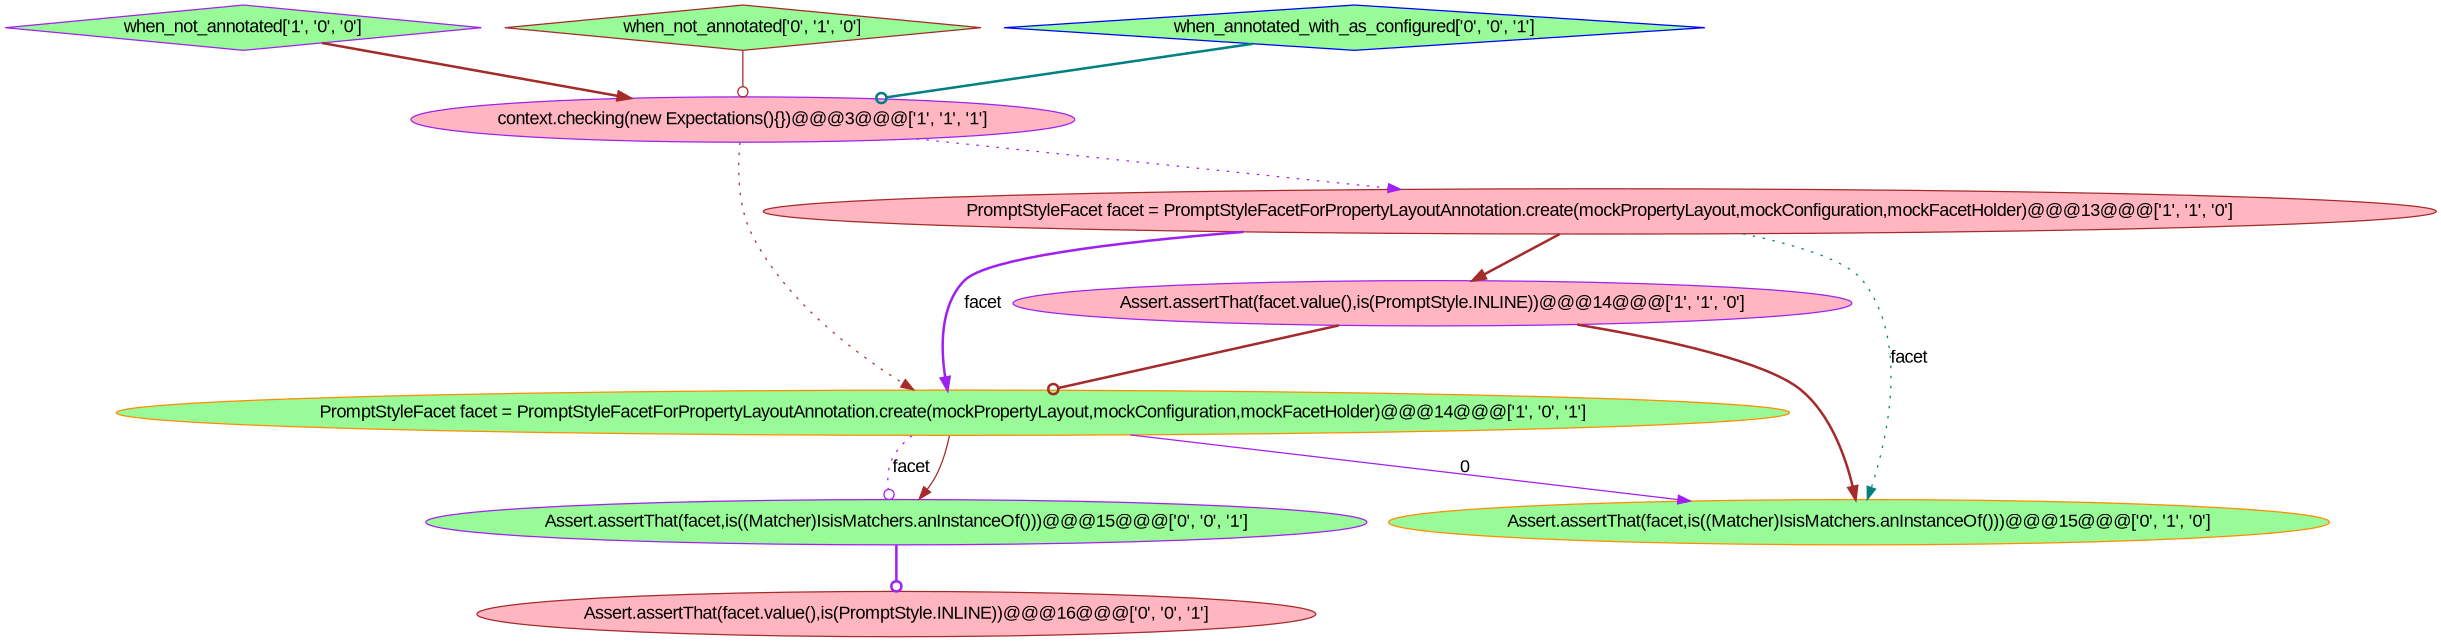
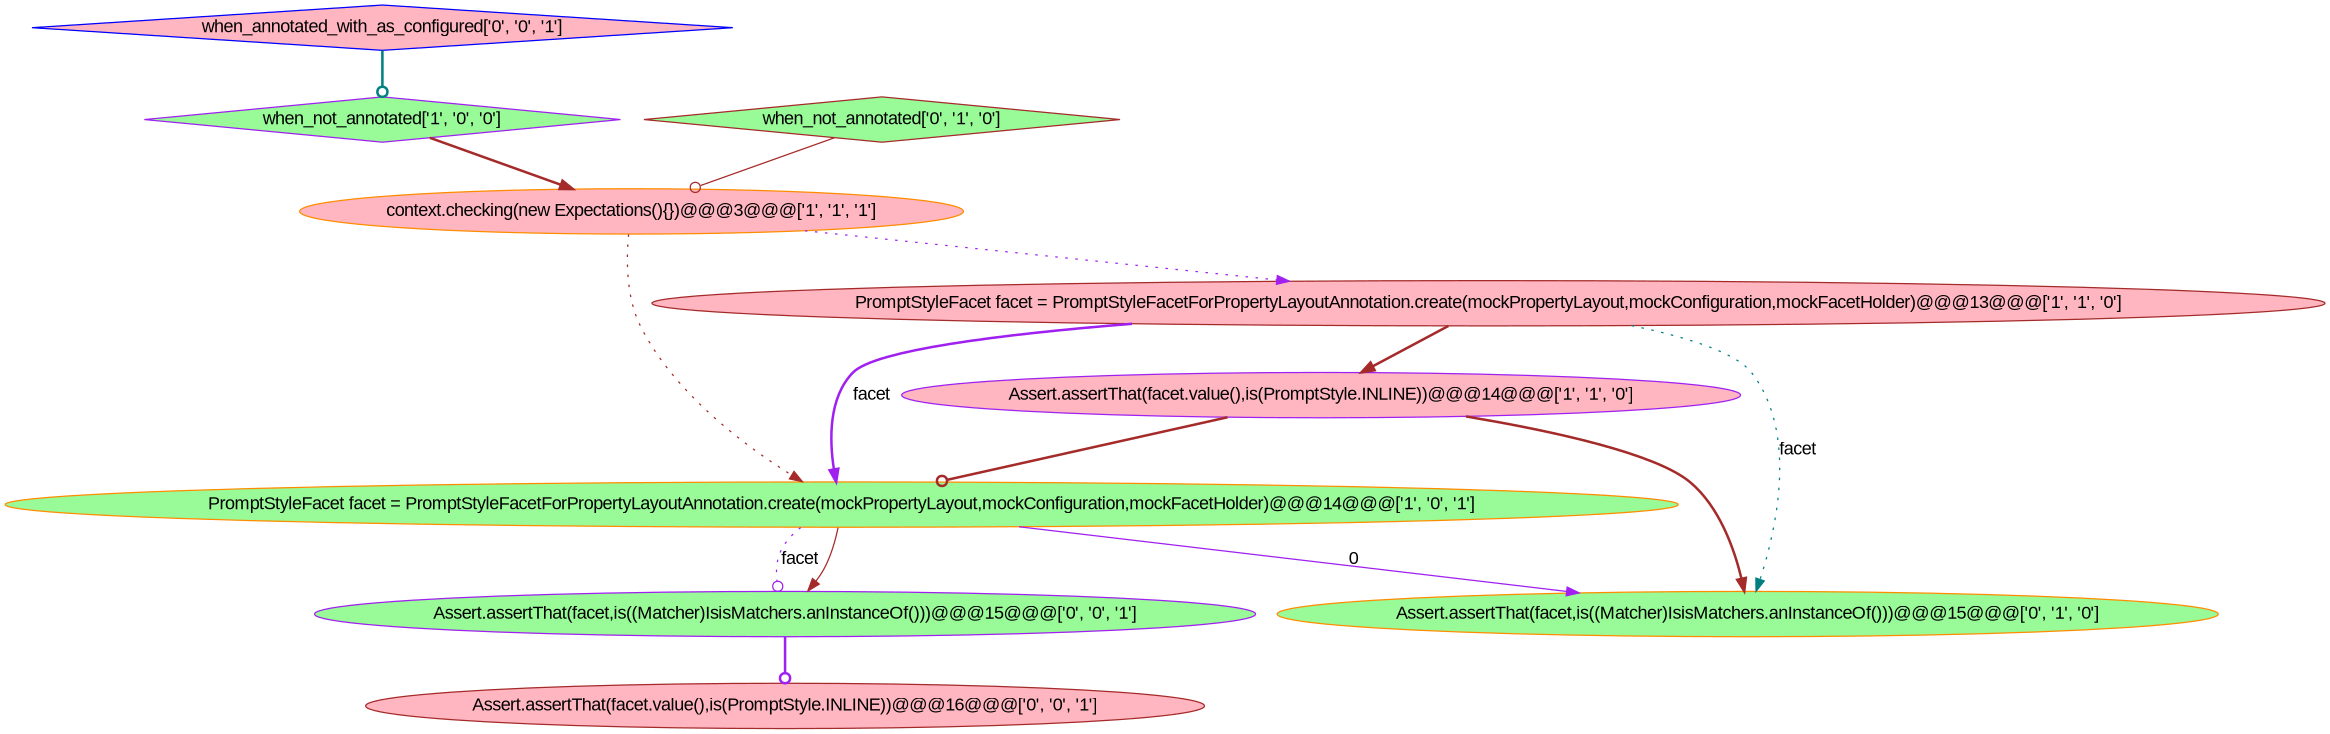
node "when_annotated_with_as_configured['0', '0', '1']": fillcolor palegreen -> lightpink
edge "when_annotated_with_as_configured['0', '0', '1']" -> "context.checking(new Expectations(){})@@@3@@@['1', '1', '1']": now "when_annotated_with_as_configured['0', '0', '1']" -> "when_not_annotated['1', '0', '0']"
node "context.checking(new Expectations(){})@@@3@@@['1', '1', '1']": color purple -> darkorange
